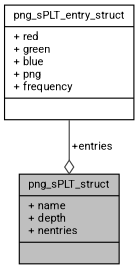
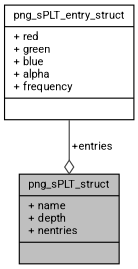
node "png_sPLT_entry_struct": text "+ png" -> "+ alpha"
